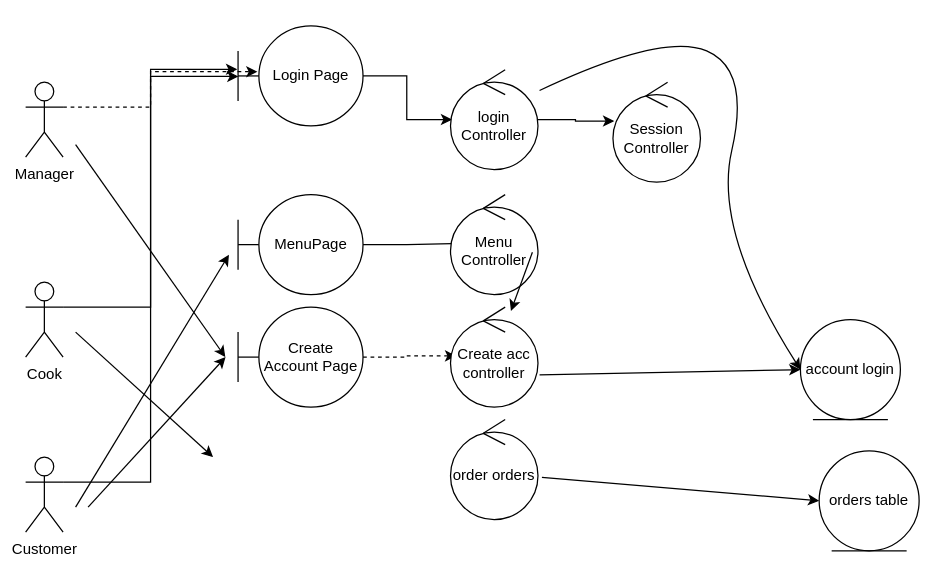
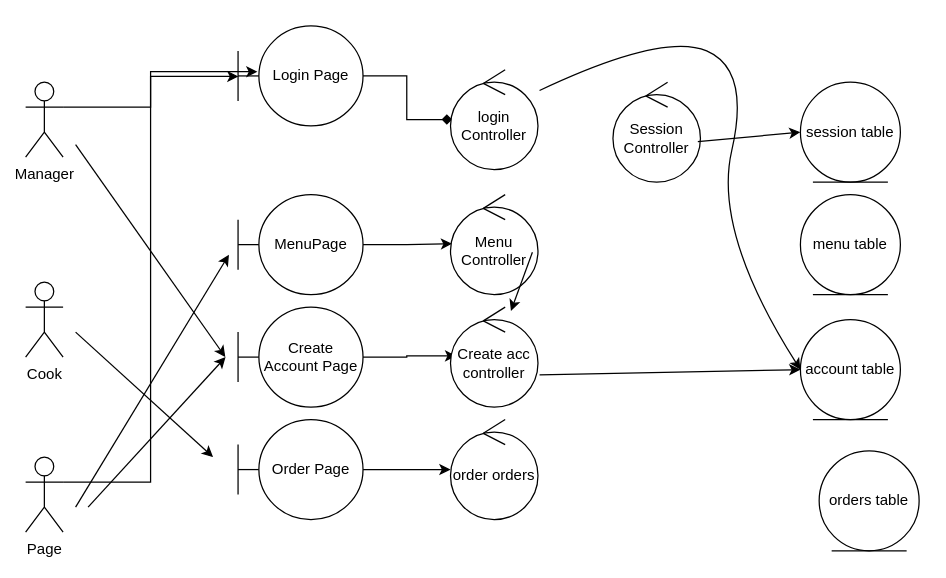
edge "Manager" -> "Login Page": style dashed -> solid
edge "Login Page" -> "login Controller": arrowhead classic -> diamond
edge "login Controller" -> "Session Controller": removed
node "session table": added
edge "Session Controller" -> "session table": added
edge "MenuPage" -- "Menu Controller": arrowhead none -> classic
node "menu table": added
edge "Cook" -> "Login Page": removed
edge "Create Account Page" -> "Create acc controller": style dashed -> solid
node "account login": label "account login" -> "account table"
node "Order Page": added
edge "Order Page" -> "order orders": added
edge "order orders" -> "orders table": removed
node "Customer": label "Customer" -> "Page"
